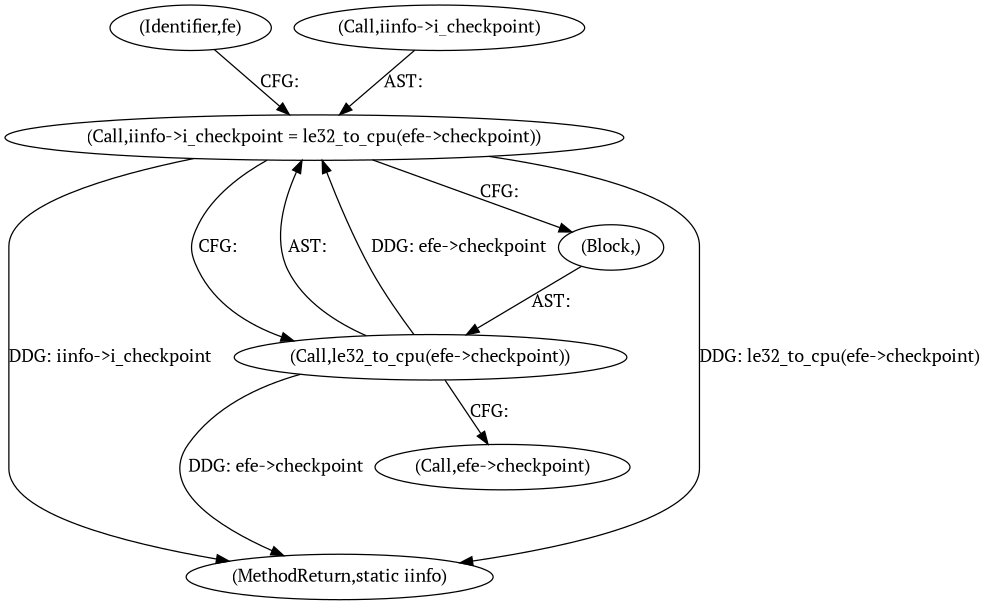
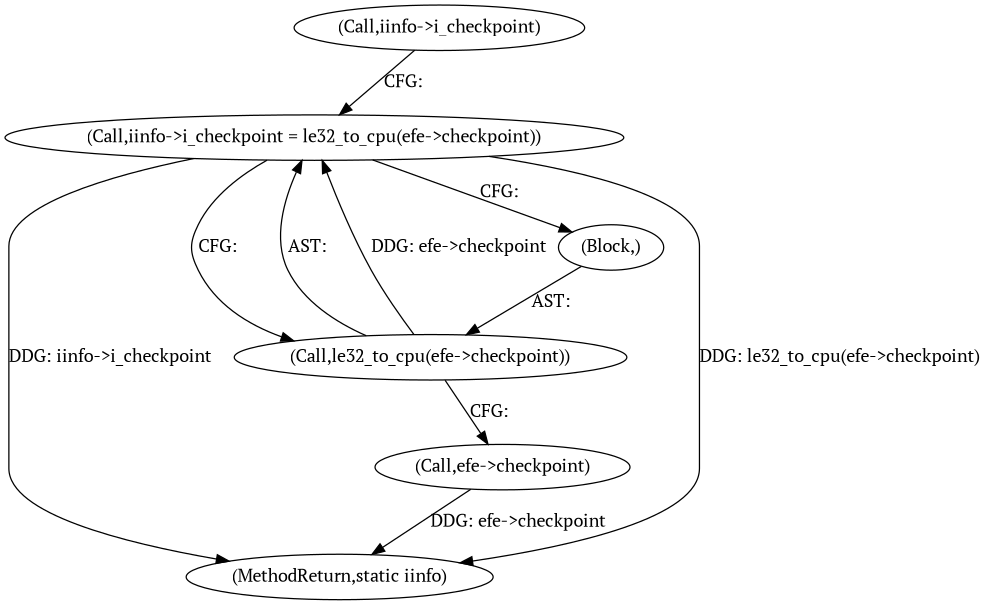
node "(Identifier,fe)": removed
edge "(Call,iinfo->i_checkpoint)" -> "(Call,iinfo->i_checkpoint = le32_to_cpu(efe->checkpoint))": label "AST: " -> "CFG: "
edge "(Call,le32_to_cpu(efe->checkpoint))" -> "(MethodReturn,static iinfo)": now "(Call,efe->checkpoint)" -> "(MethodReturn,static iinfo)"
